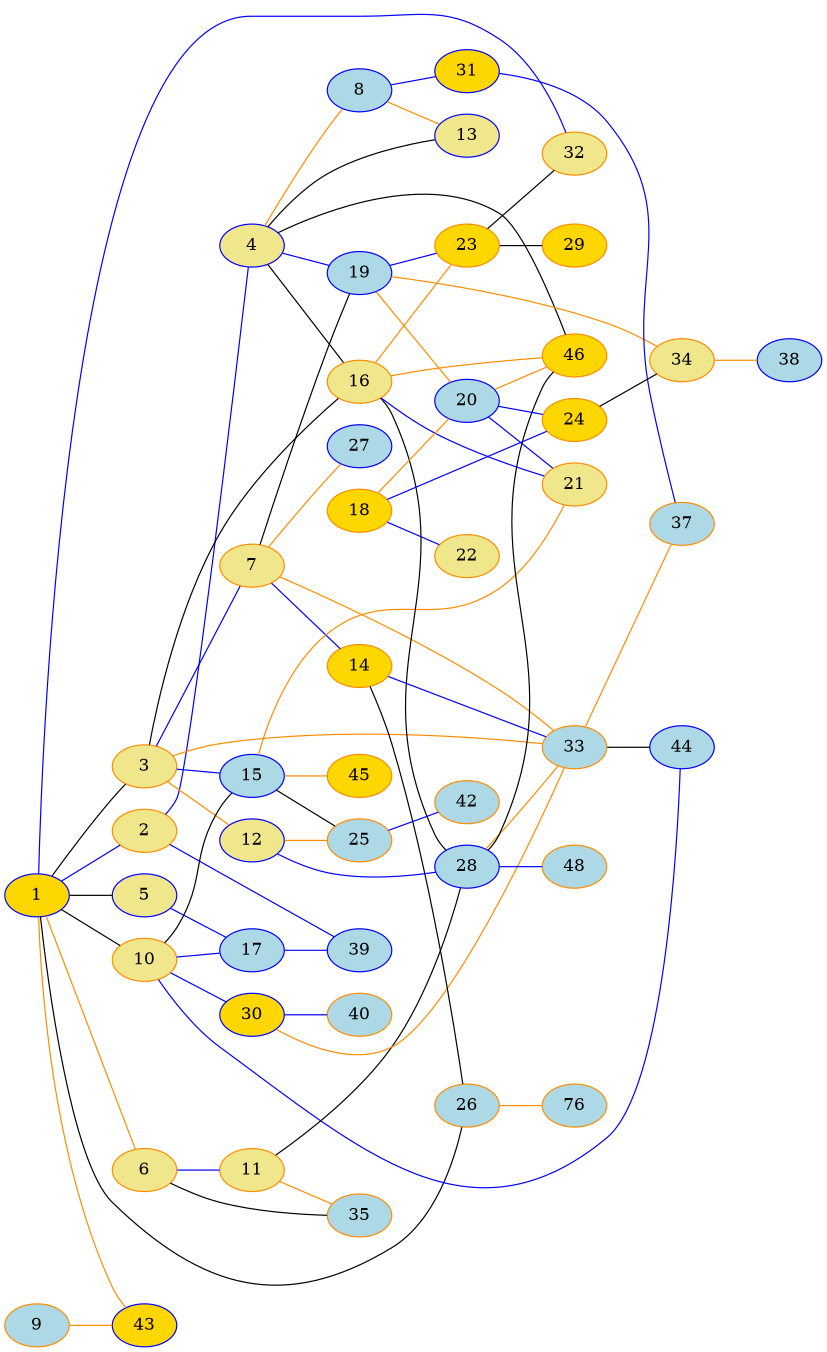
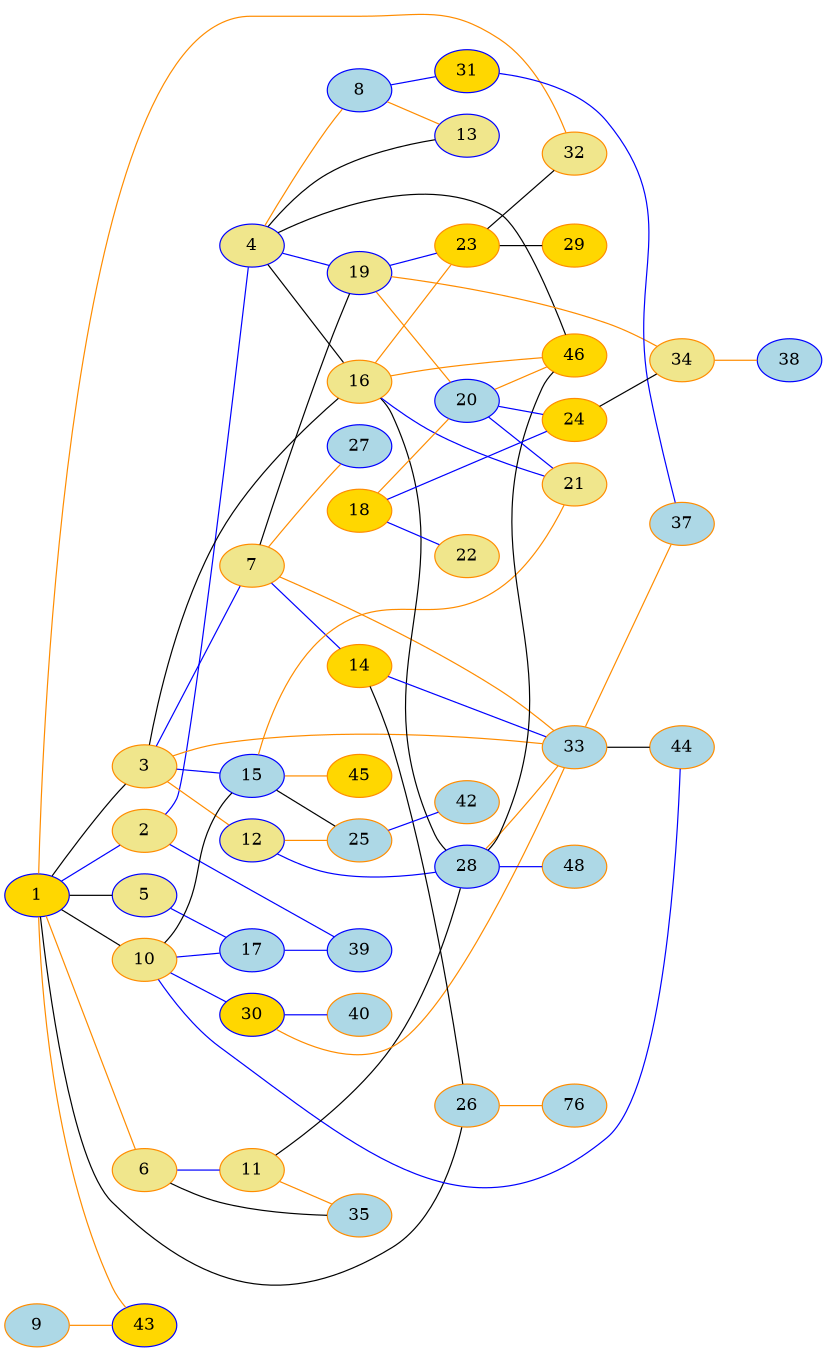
edge "32" -- "1": color blue -> darkorange
node "19": fillcolor lightblue -> khaki
node "44": color blue -> darkorange
